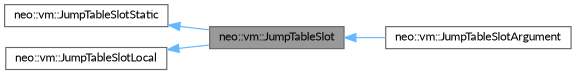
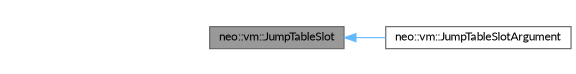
node "neo::vm::JumpTableSlotStatic": removed
node "neo::vm::JumpTableSlotLocal": removed
